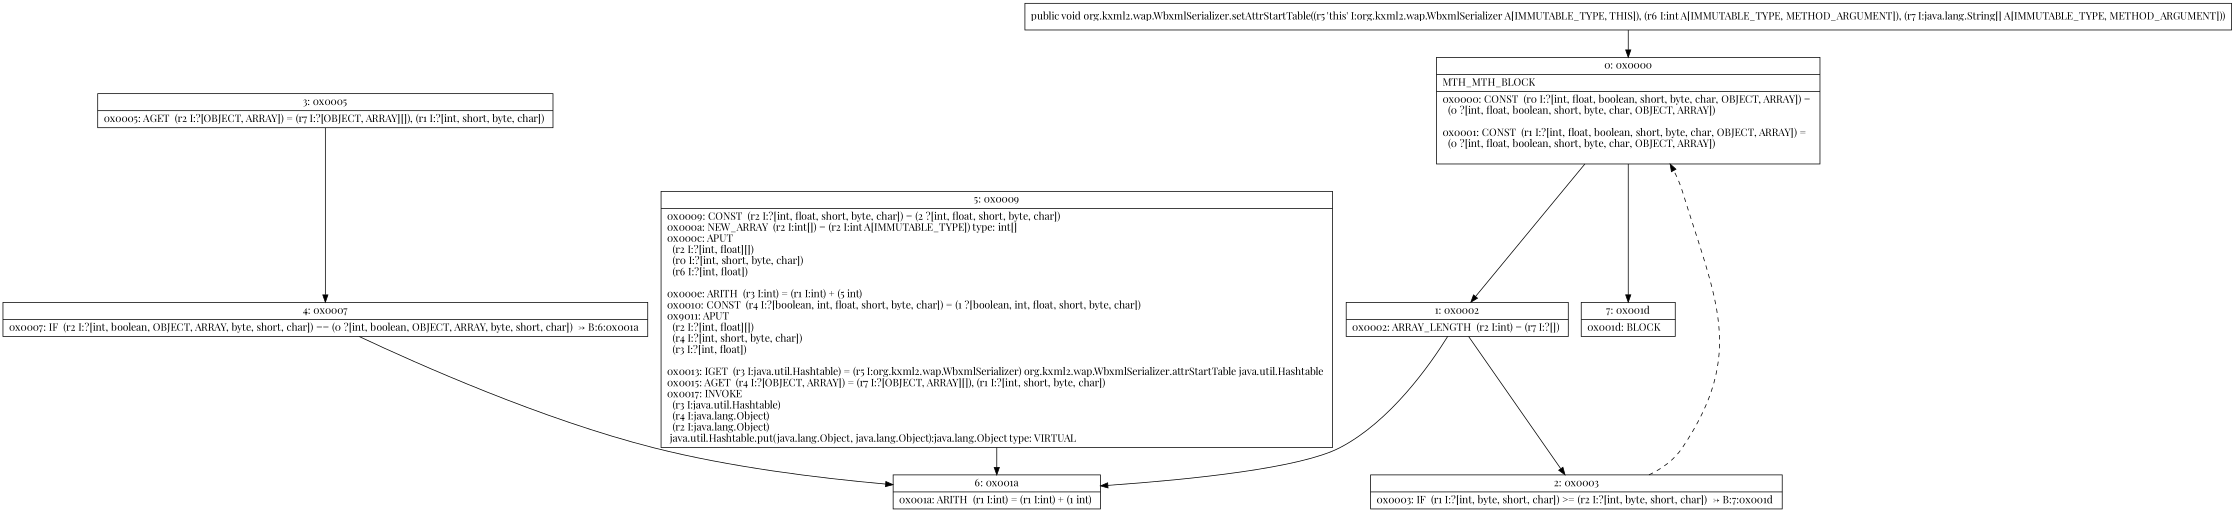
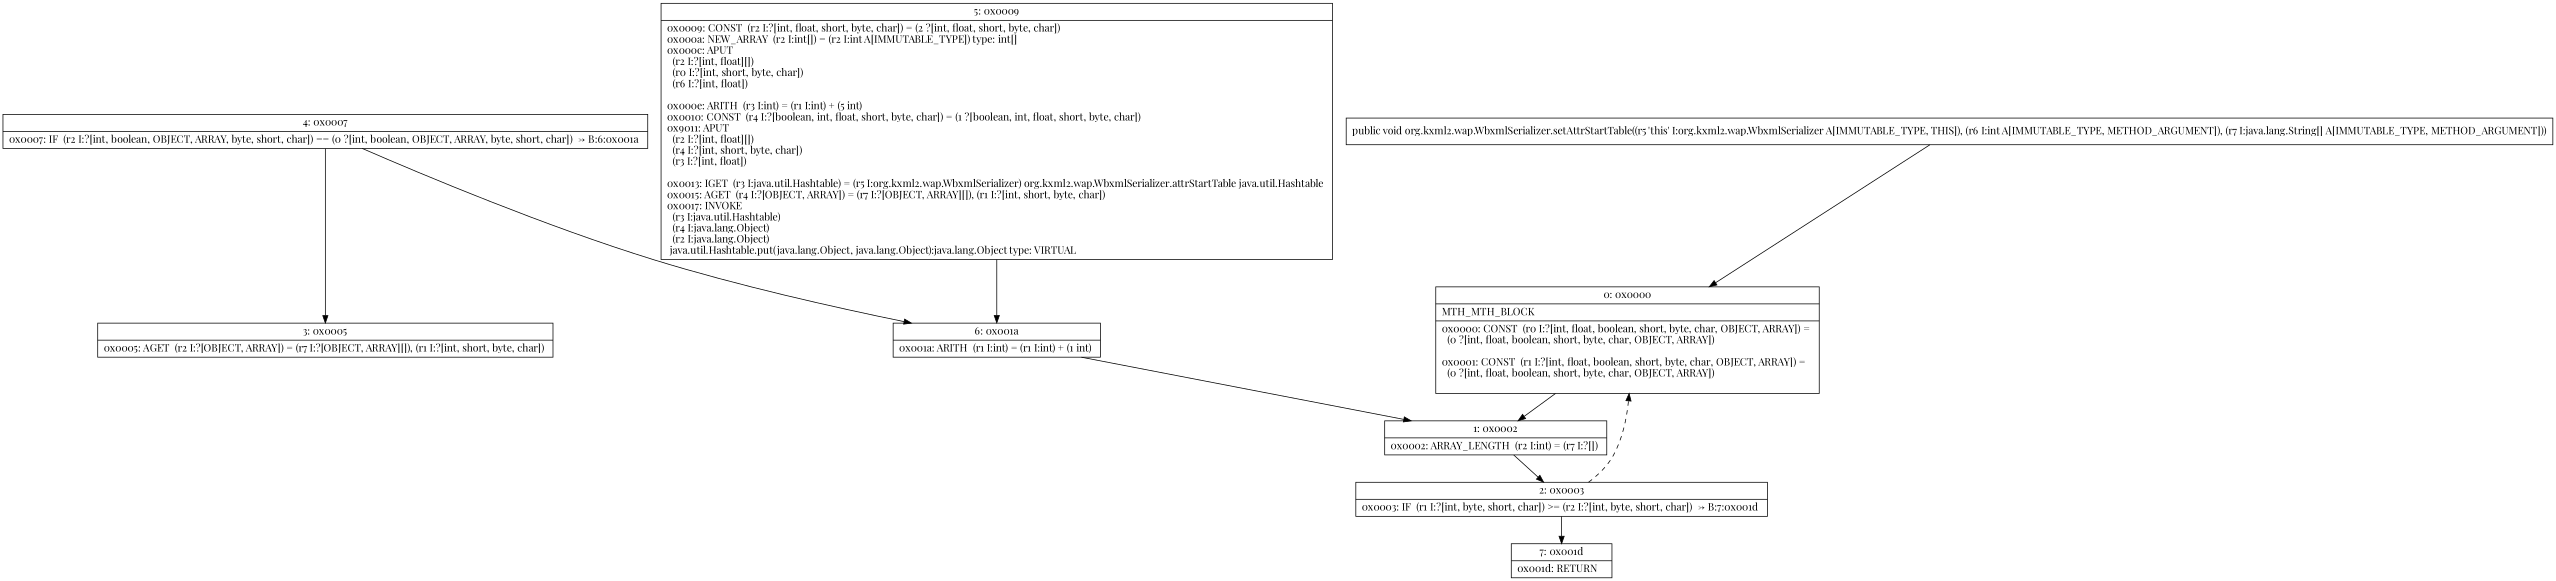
edge "3: 0x0005" -> "4: 0x0007": reversed
edge "0: 0x0000" -> "7: 0x001d": now "2: 0x0003" -> "7: 0x001d"
node "7: 0x001d": text "0x001d: BLOCK" -> "0x001d: RETURN"
edge "1: 0x0002" -> "6: 0x001a": reversed
